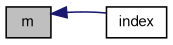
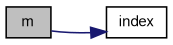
edge "index" -> "m": reversed
